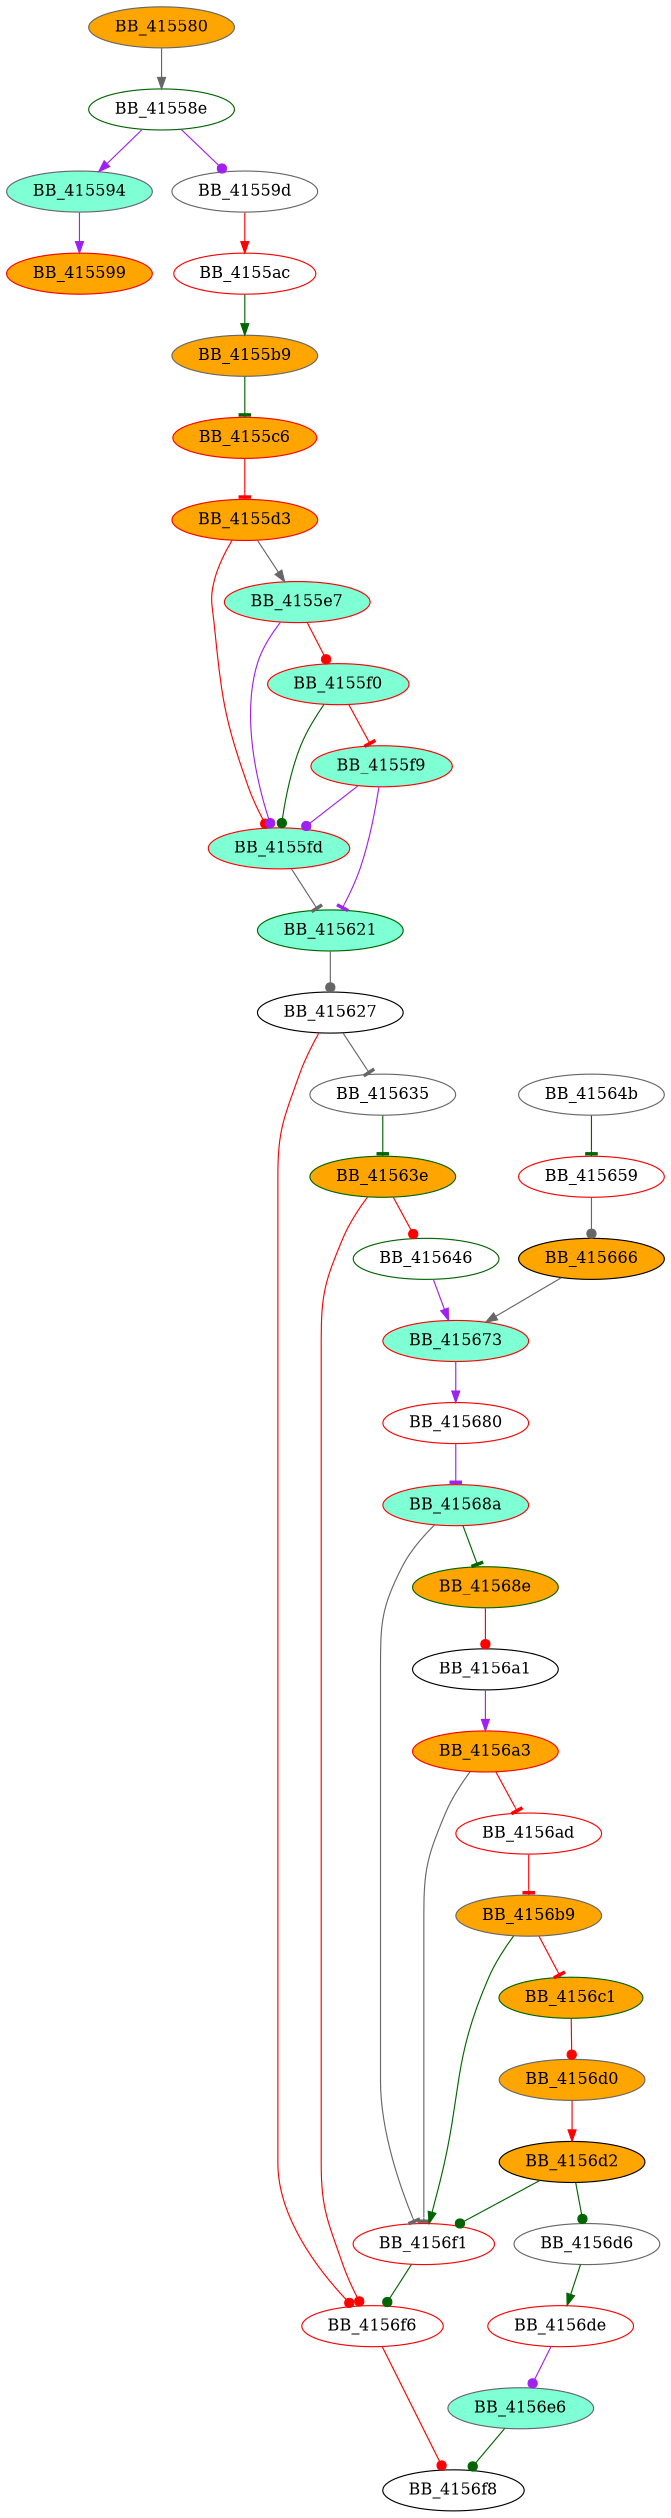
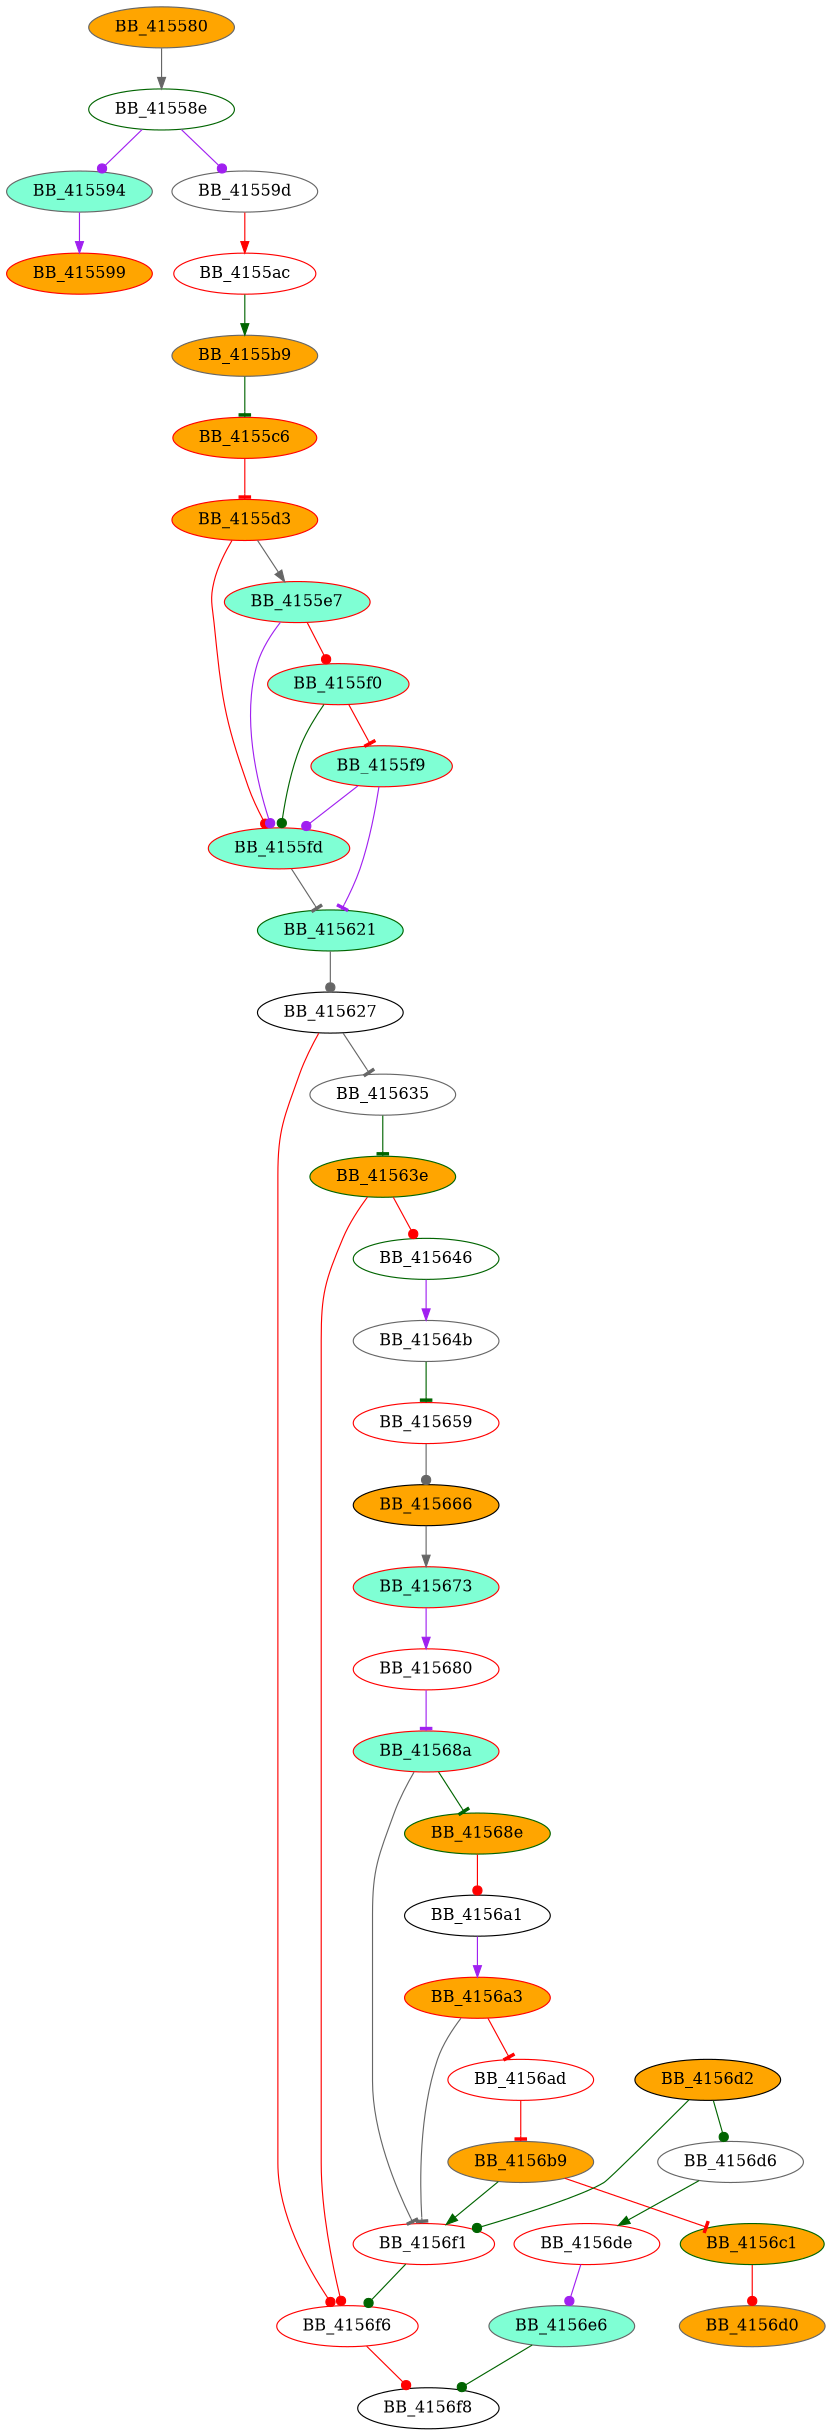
edge "BB_41558e" -> "BB_415594": arrowhead normal -> dot
edge "BB_415646" -> "BB_415673": now "BB_415646" -> "BB_41564b"
edge "BB_4156d0" -> "BB_4156d2": removed
